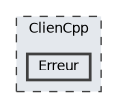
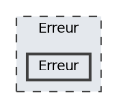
cluster "ClienCpp": label "ClienCpp" -> "Erreur"
